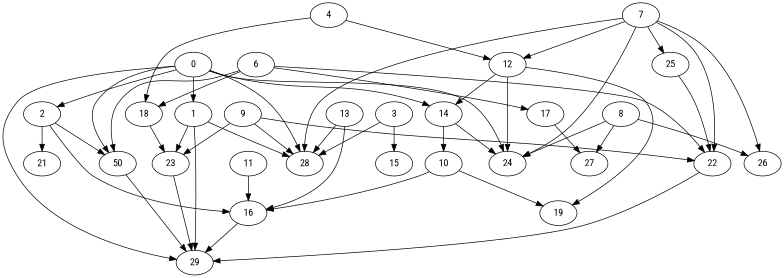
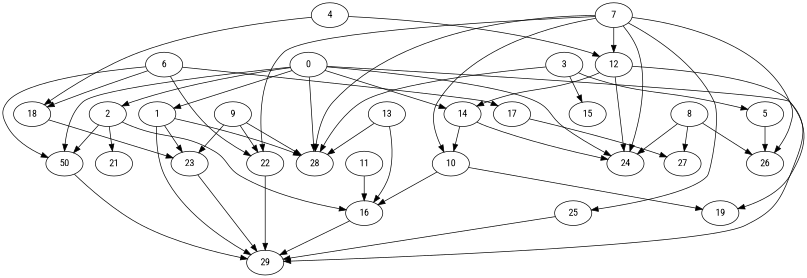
edge "7" -> "10": added
edge "25" -> "22": now "25" -> "29"
node "5": added
